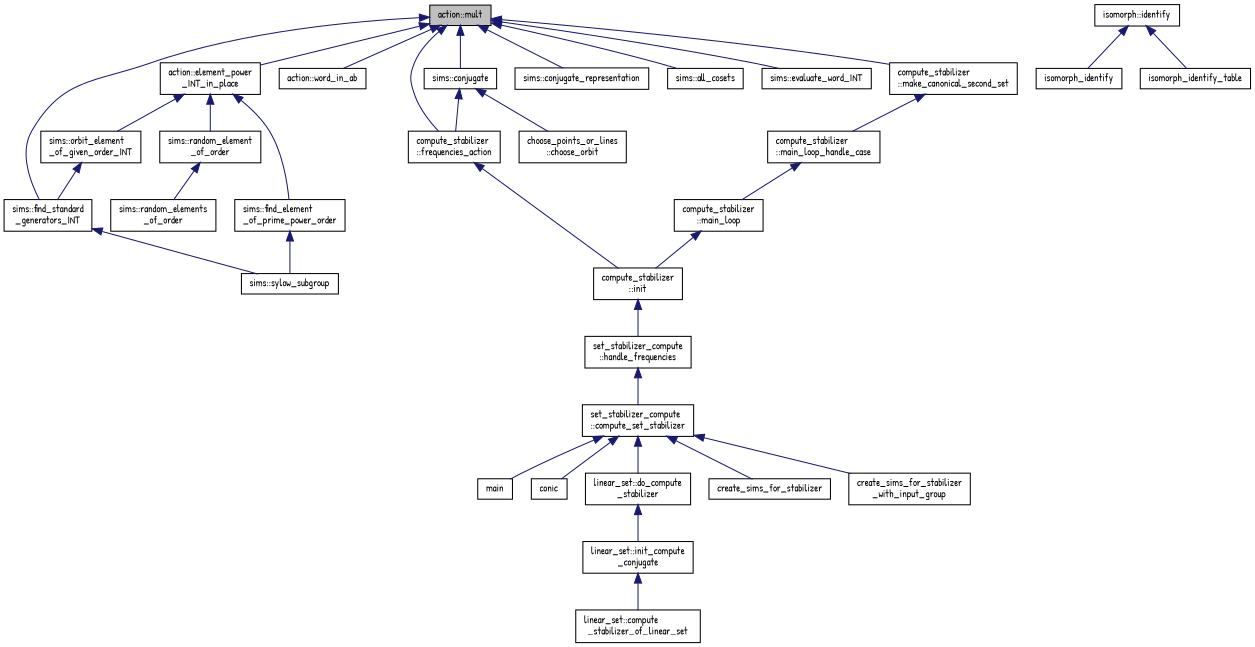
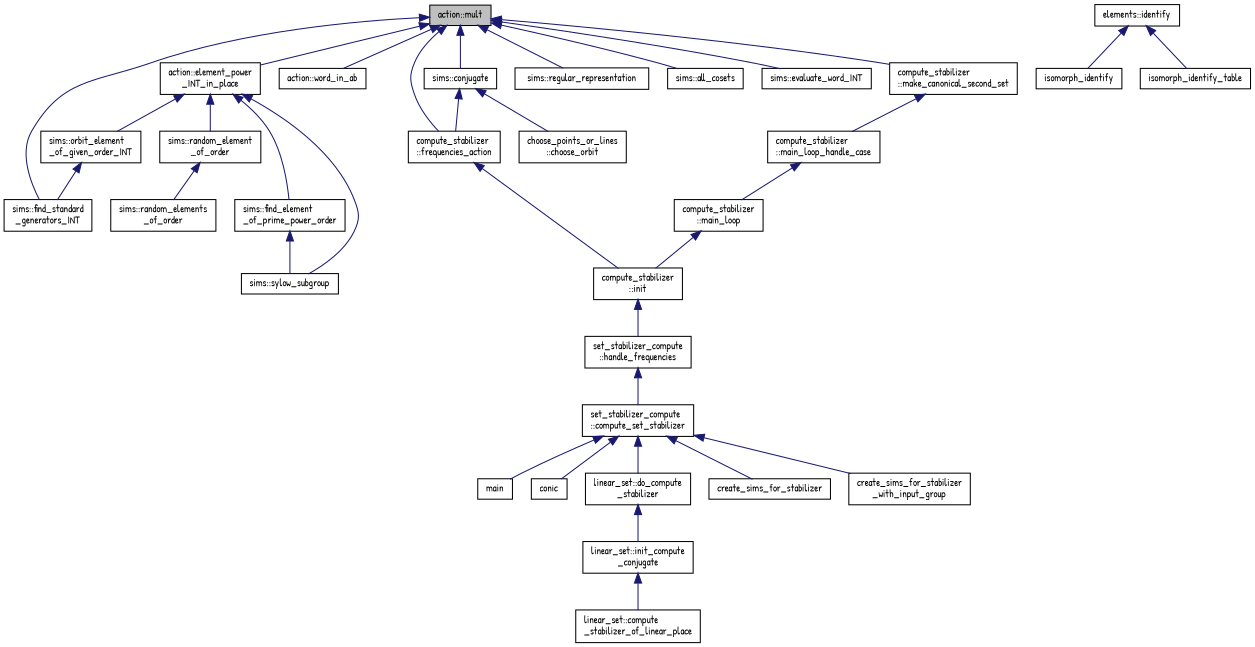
node "isomorph::identify": label "isomorph::identify" -> "elements::identify"
node "sims::conjugate_representation": label "sims::conjugate_representation" -> "sims::regular_representation"
edge "sims::sylow_subgroup" -> "sims::find_standard _generators_INT": now "sims::sylow_subgroup" -> "action::element_power _INT_in_place"
node "linear_set::compute _stabilizer_of_linear_set": label "linear_set::compute _stabilizer_of_linear_set" -> "linear_set::compute _stabilizer_of_linear_place"
